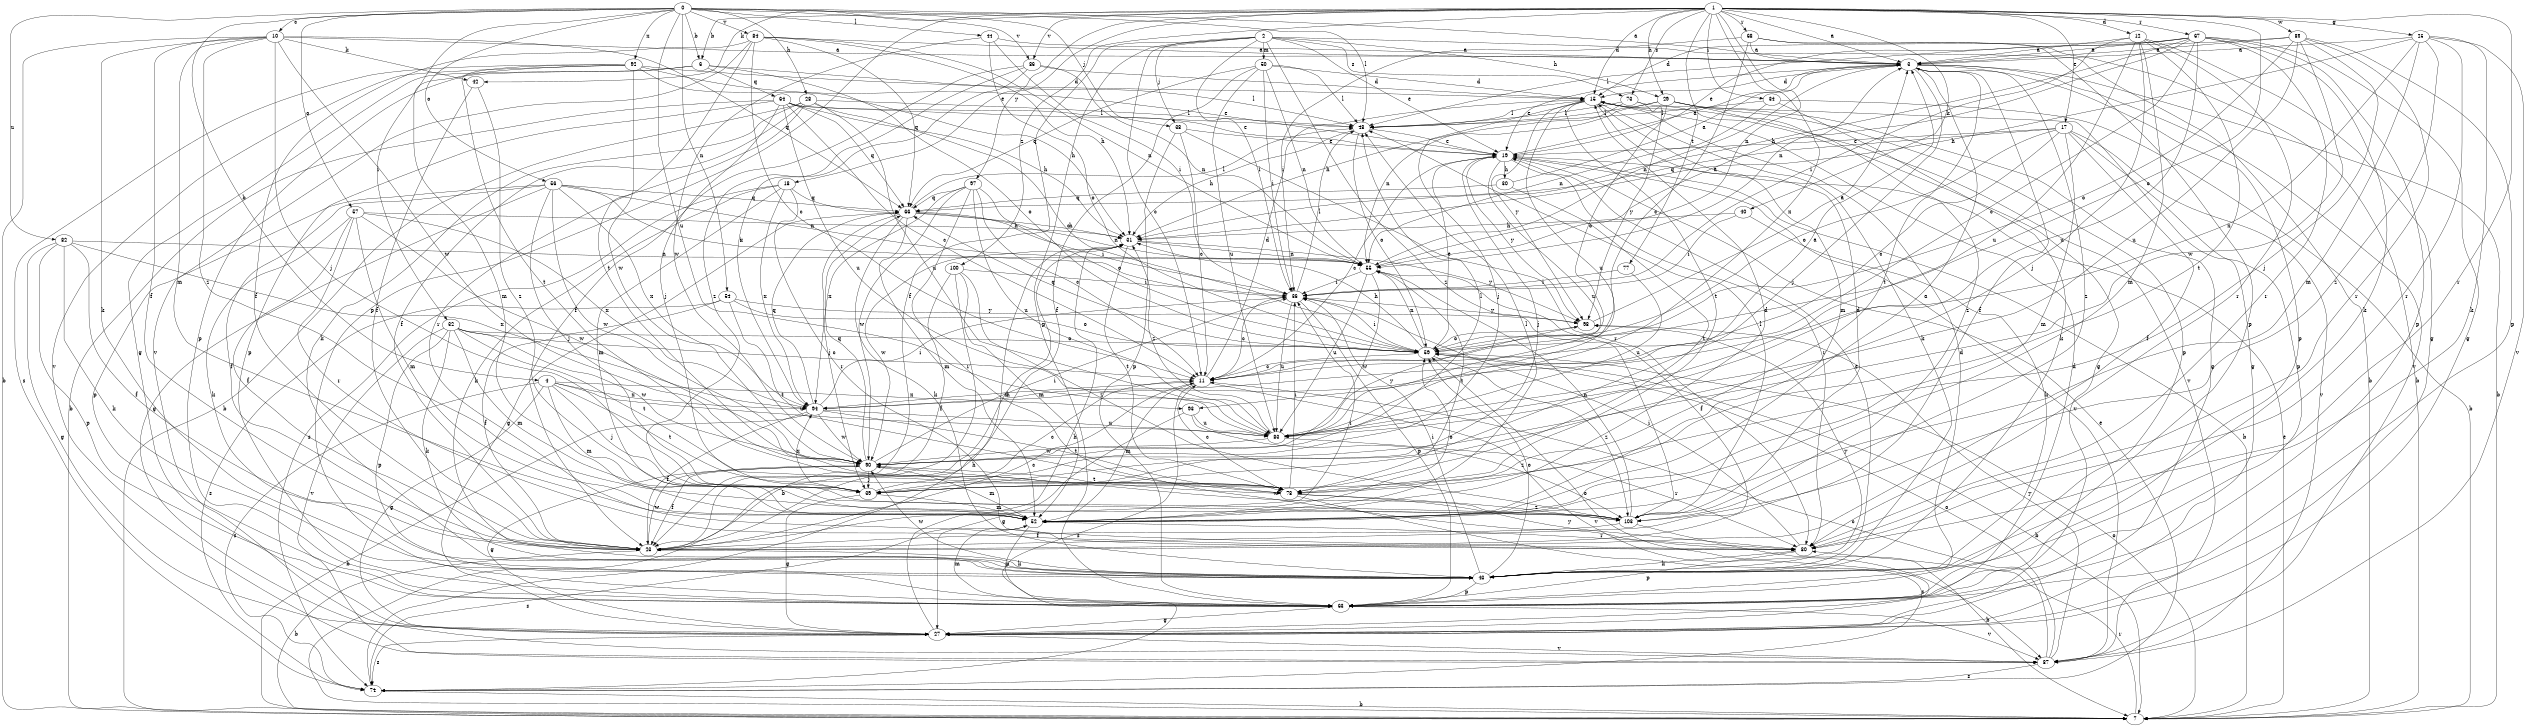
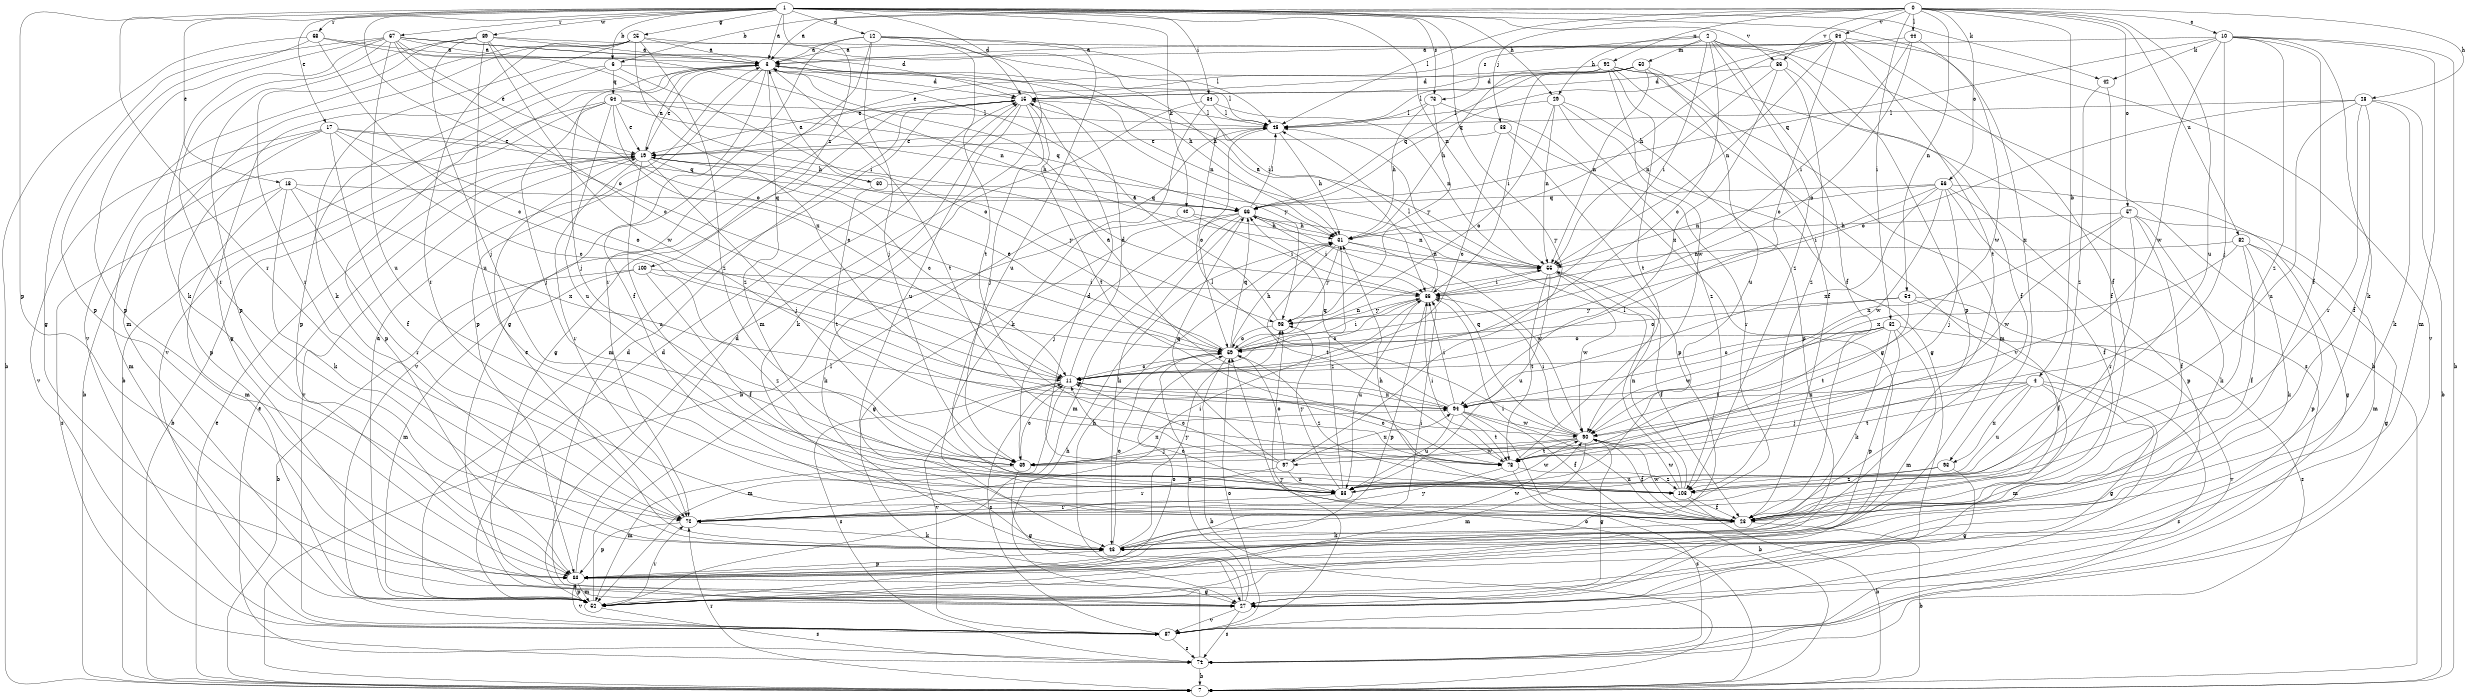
edge "2" -> "38": removed, label "j"
node "77": removed
edge "97" -> "90": reversed
node "80": label "80" -> "70"
